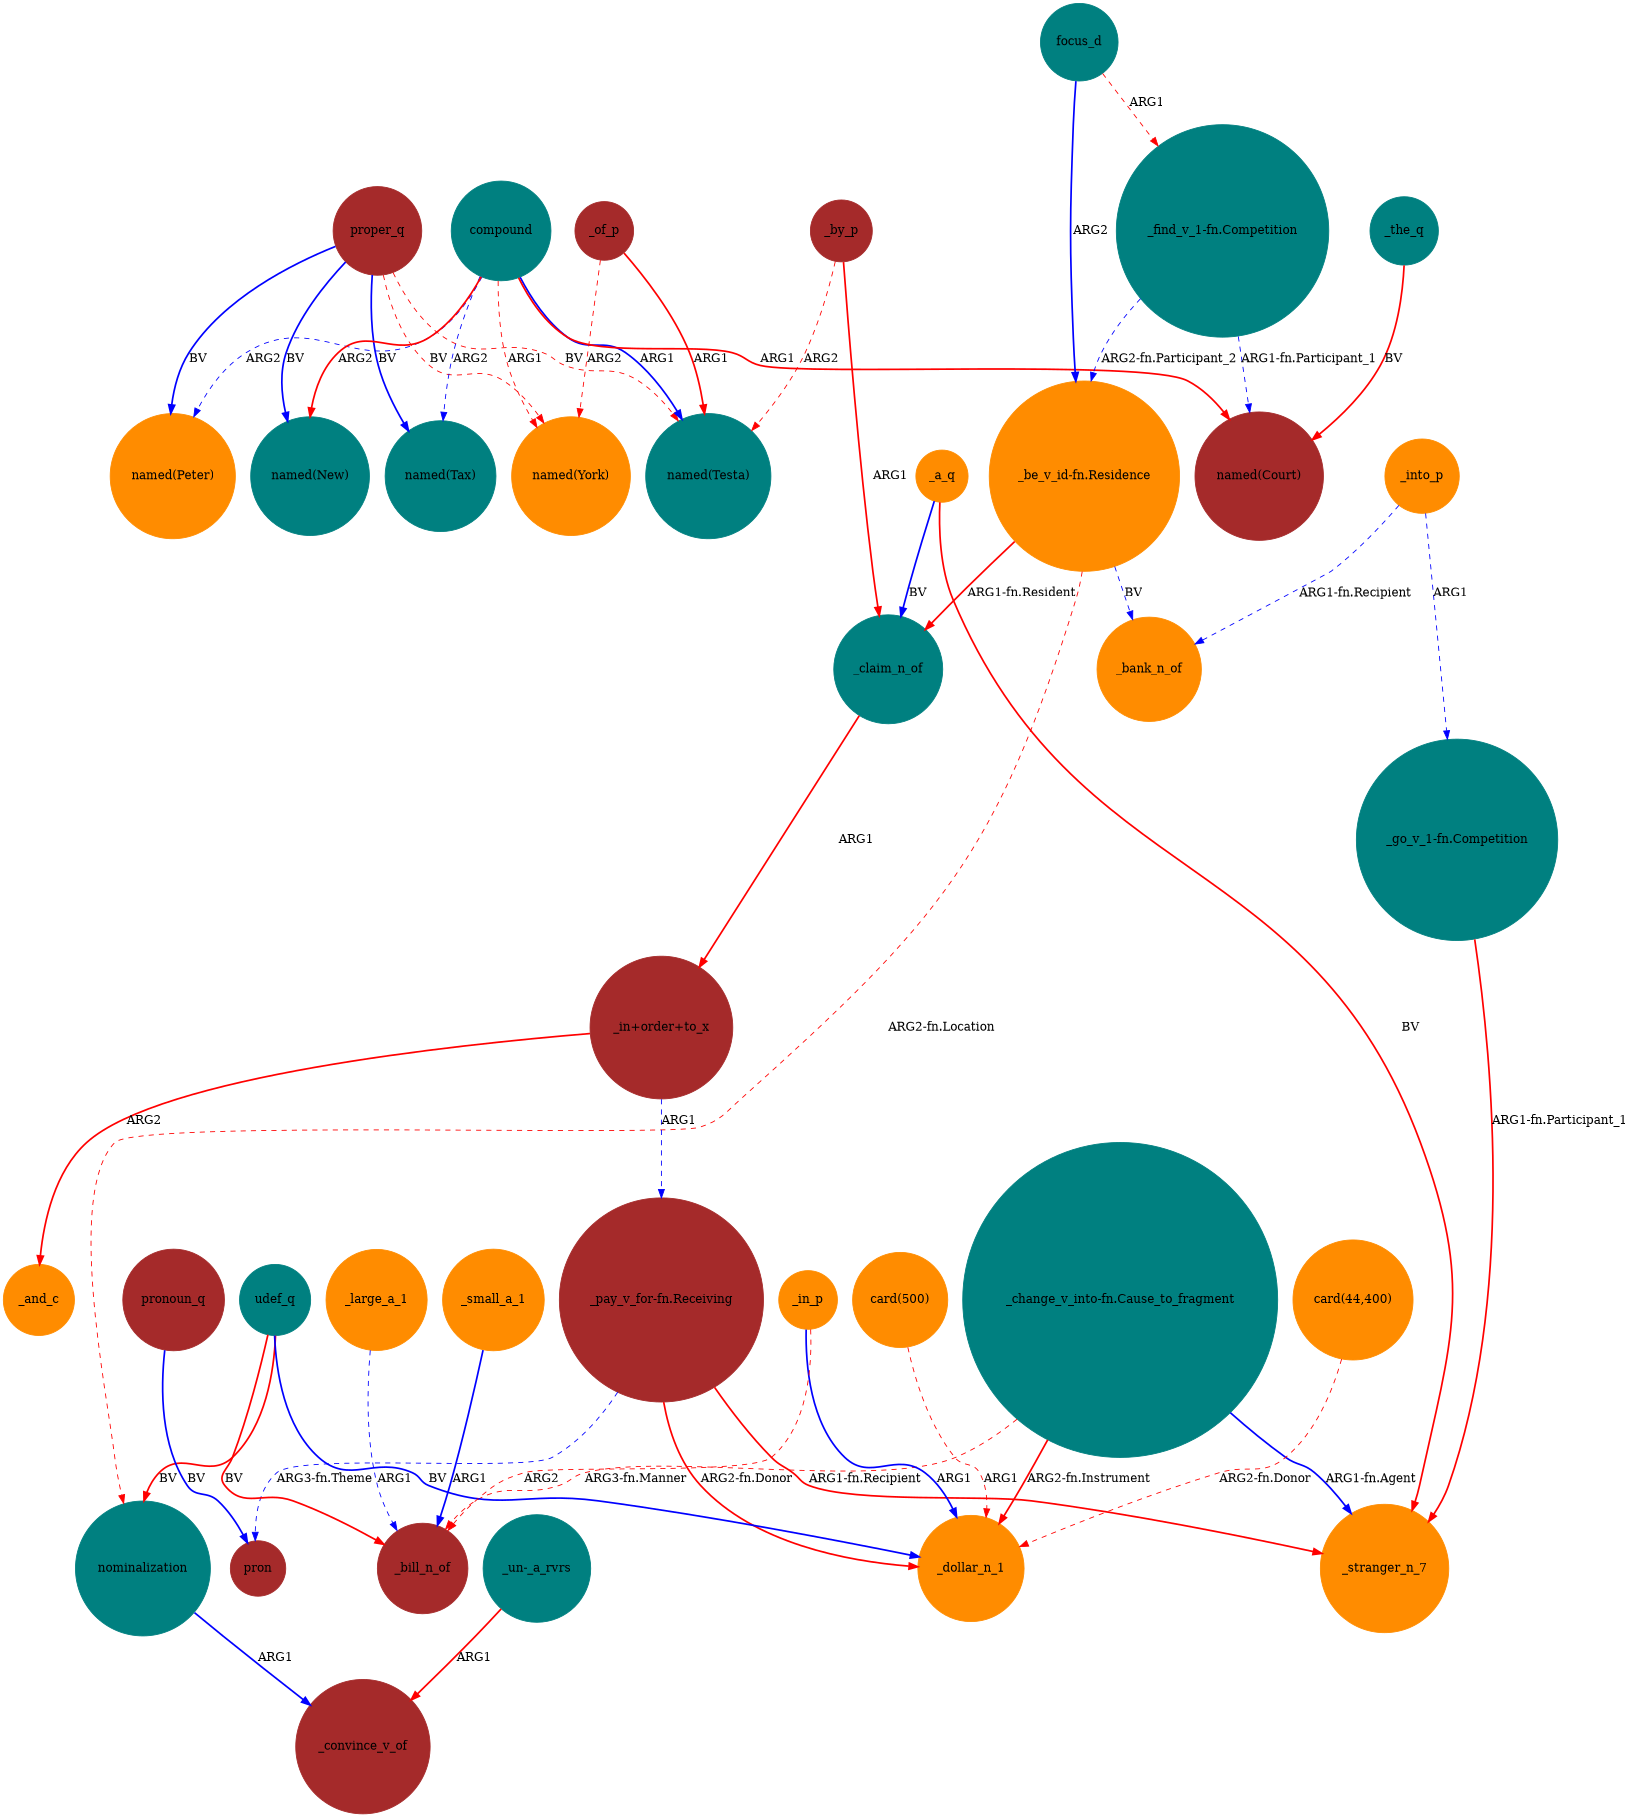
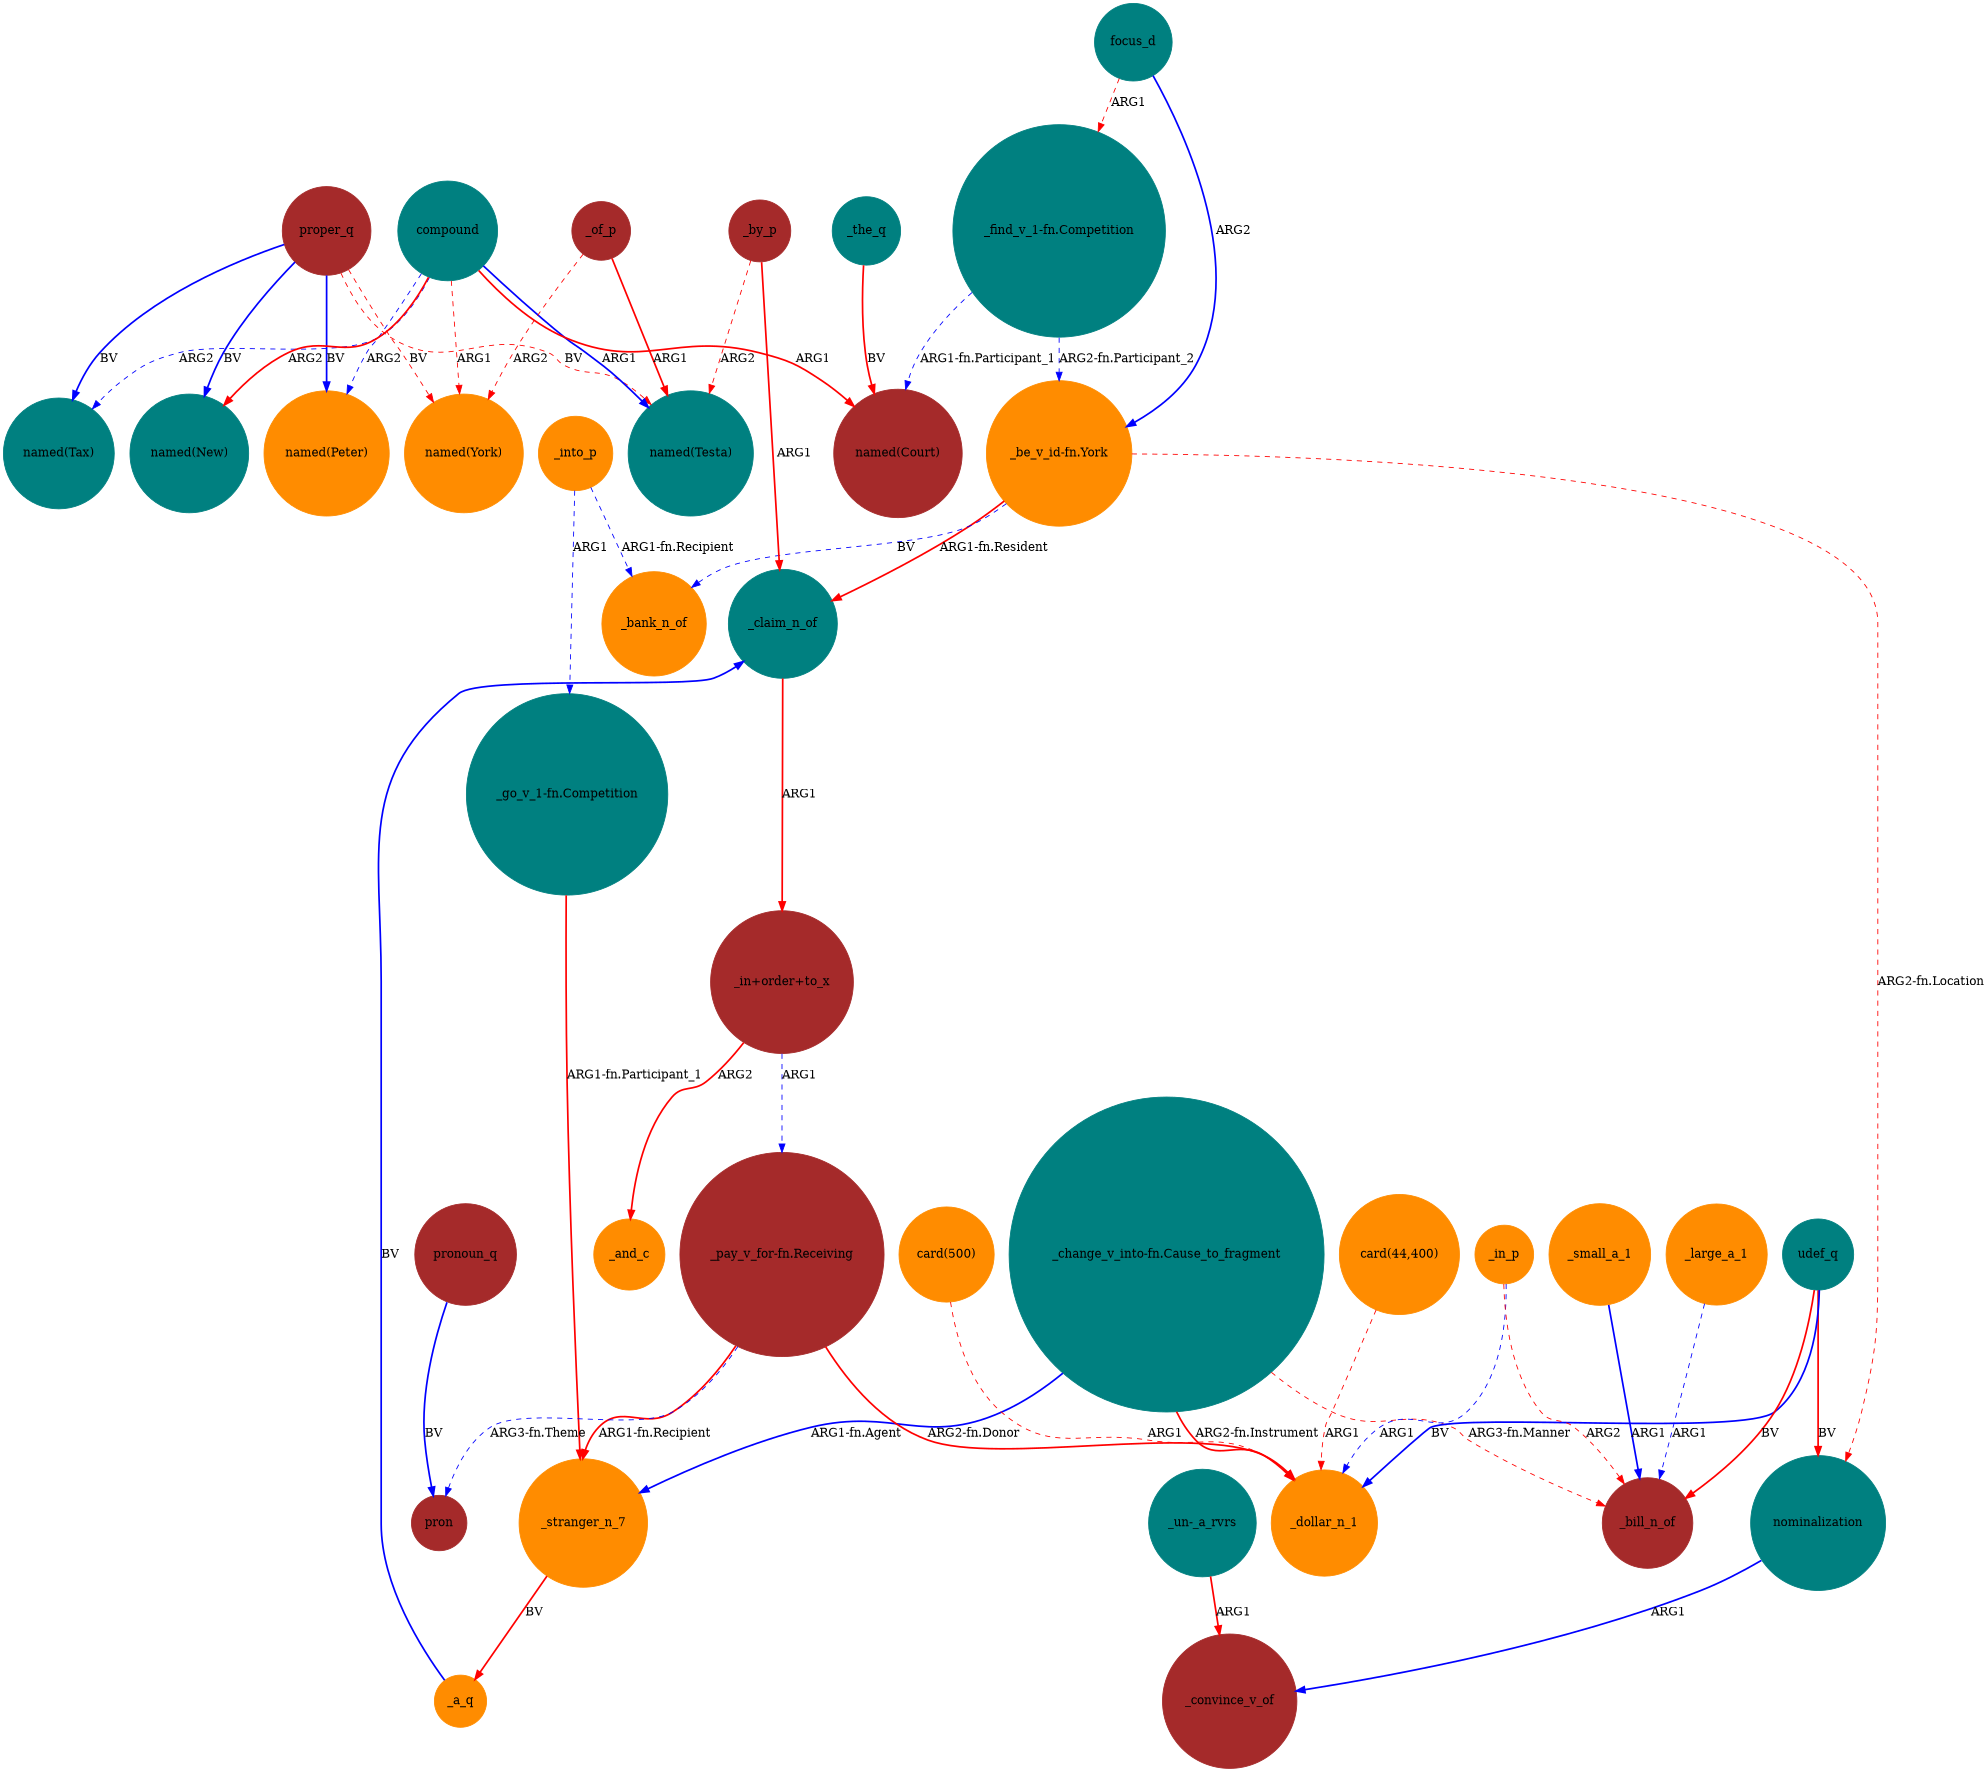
node "_be_v_id-fn.Residence": label "_be_v_id-fn.Residence" -> "_be_v_id-fn.York"
edge "_a_q" -> "_stranger_n_7": reversed
edge "_in_p" -> "_dollar_n_1": style bold -> dashed
edge "card(44,400)" -> "_dollar_n_1": label "ARG2-fn.Donor" -> "ARG1"
